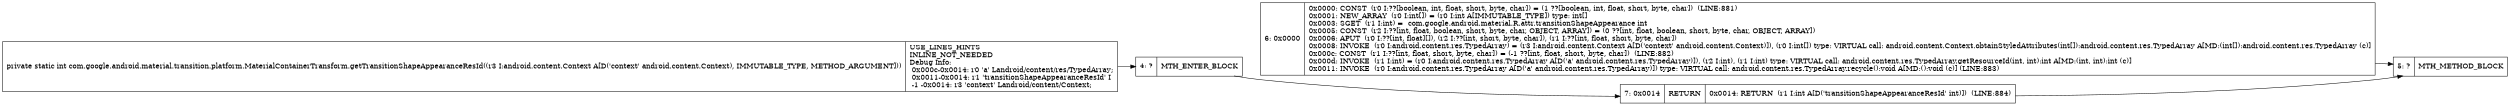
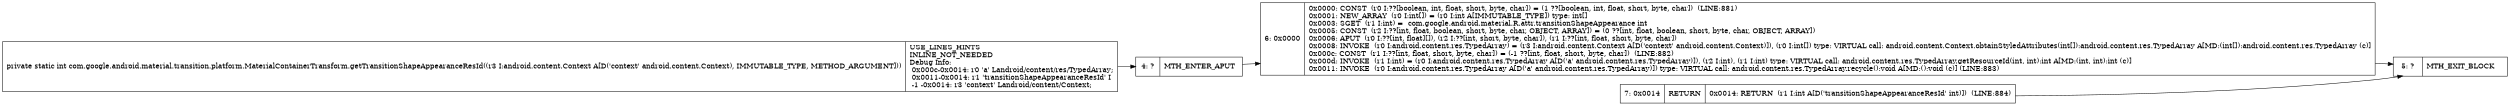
node "4: ?": text "MTH_ENTER_BLOCK" -> "MTH_ENTER_APUT"
node "5: ?": text "MTH_METHOD_BLOCK" -> "MTH_EXIT_BLOCK"
edge "4: ?" -> "7: 0x0014": now "4: ?" -> "6: 0x0000"
